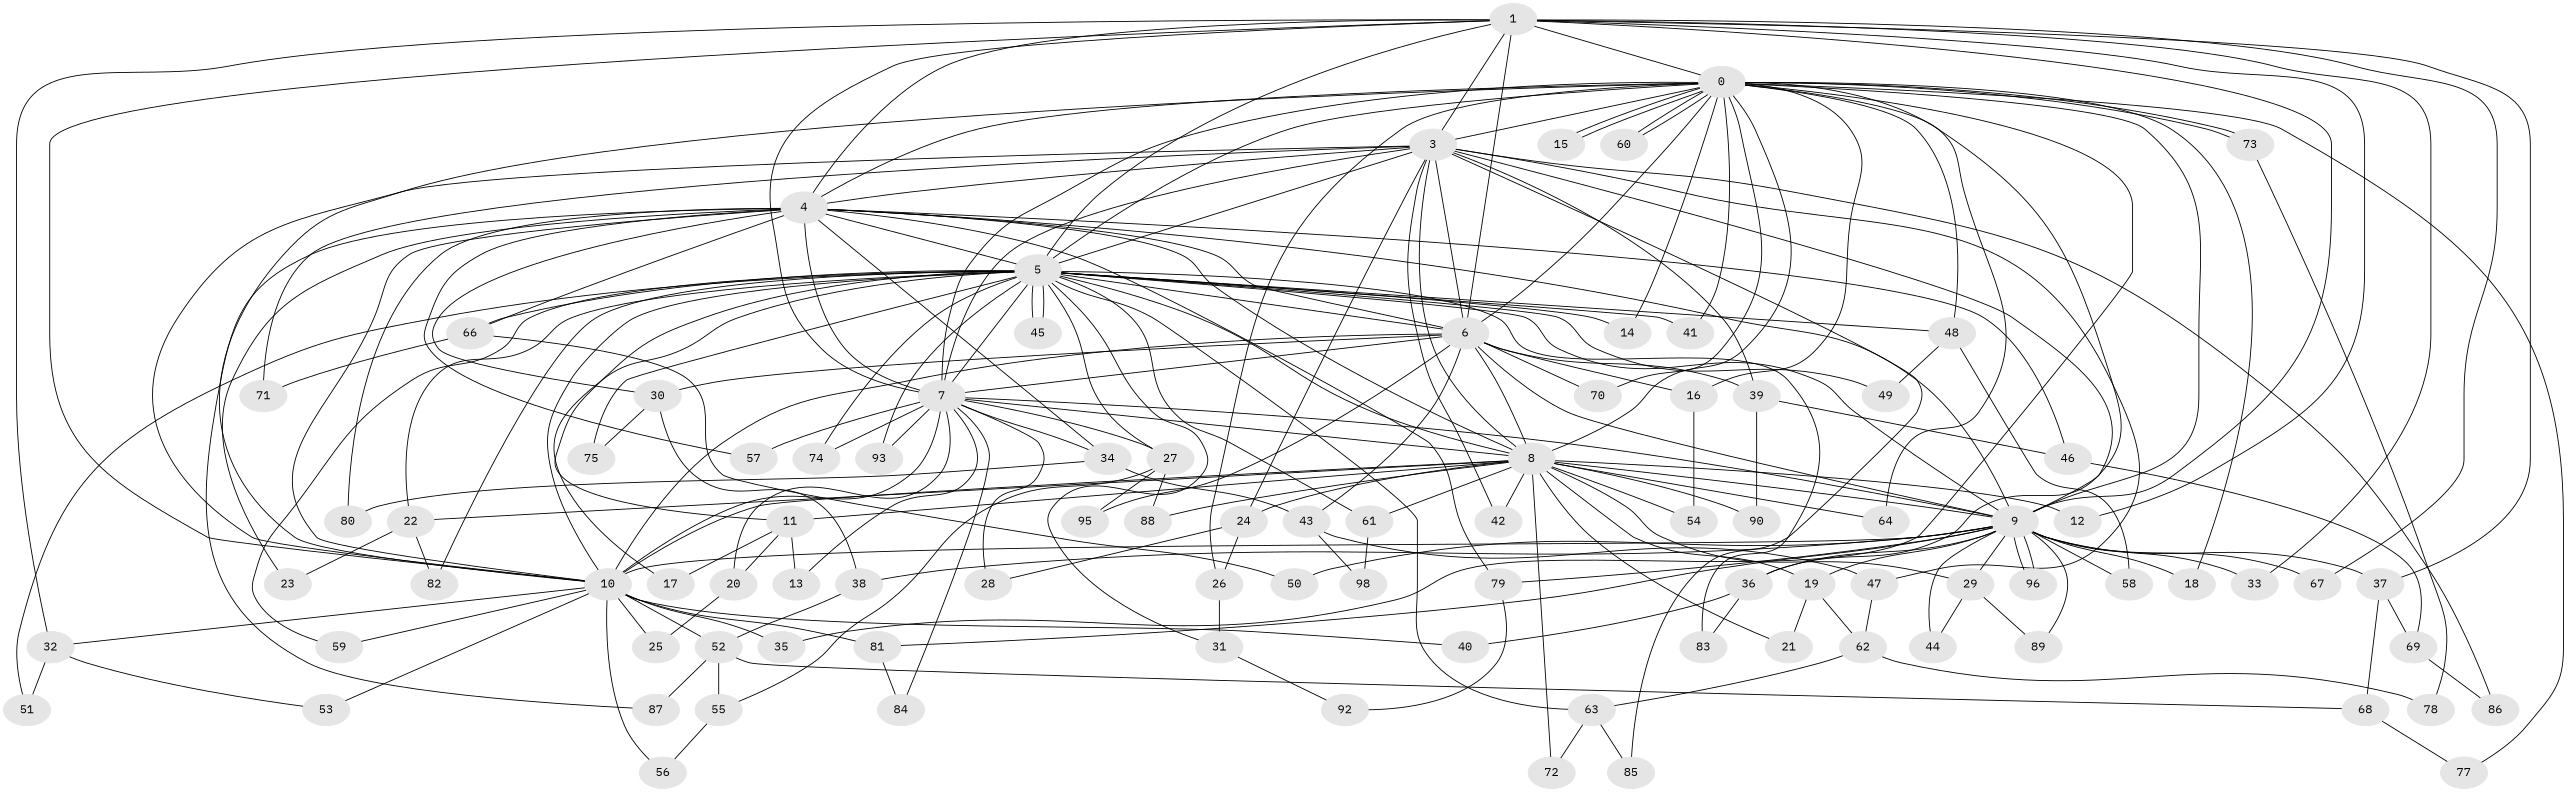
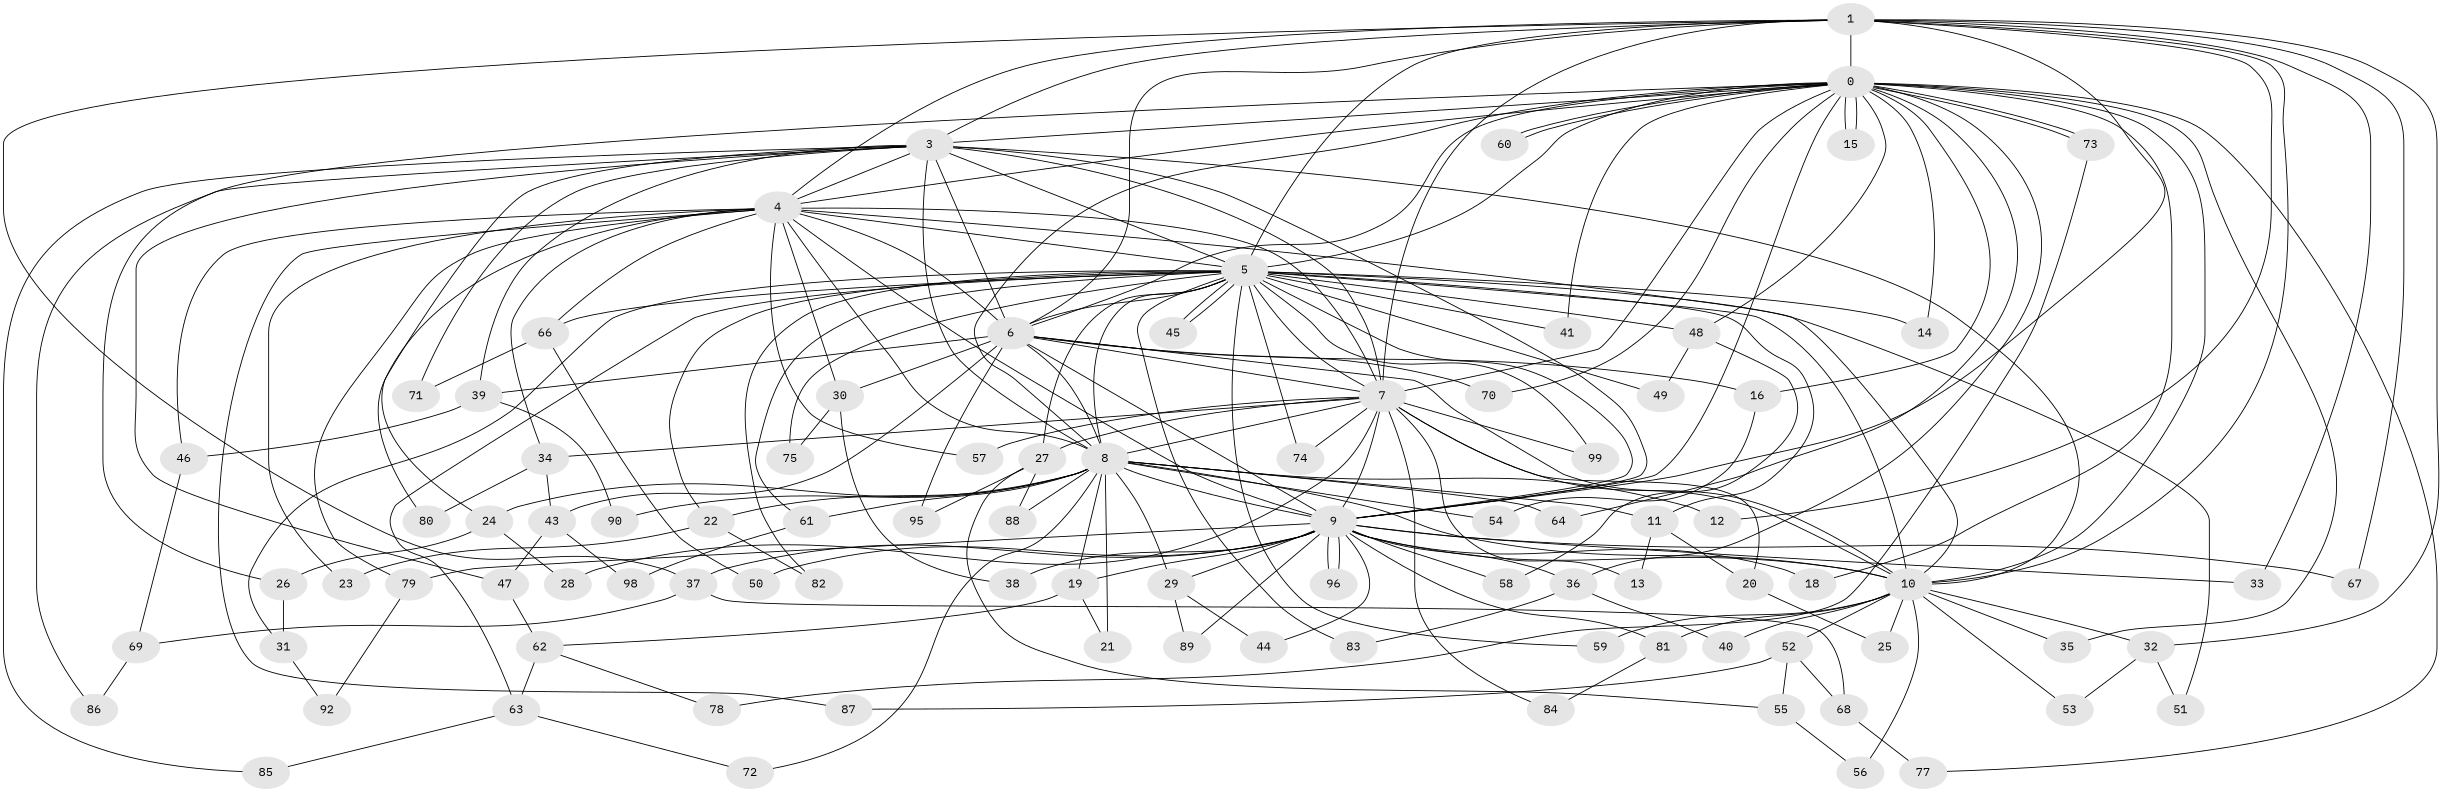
node "93": label "93" -> "99"
node "42": removed
node "17": removed
edge "38" -- "52": removed
